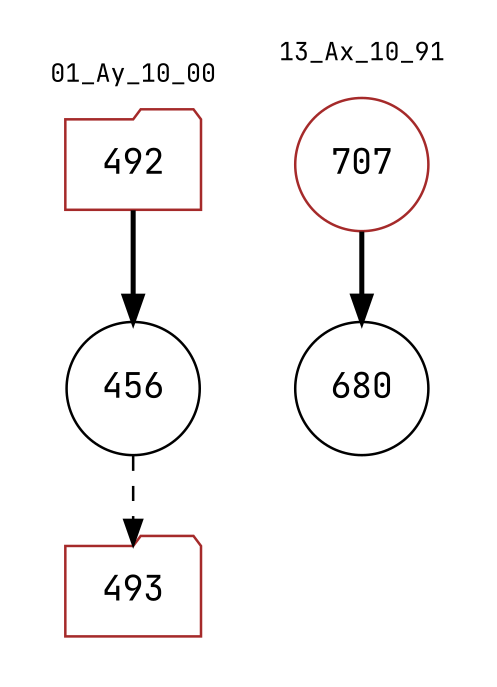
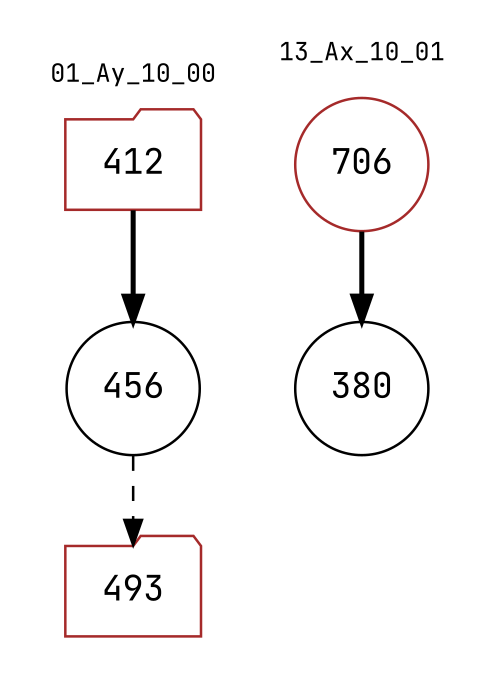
cluster "13_Ax_10_91": label "13_Ax_10_91" -> "13_Ax_10_01"
node "492": label "492" -> "412"
node "707": label "707" -> "706"
node "680": label "680" -> "380"
